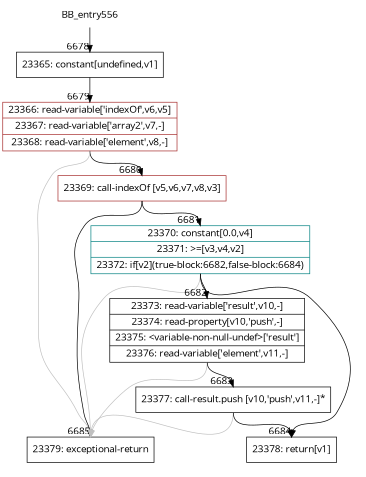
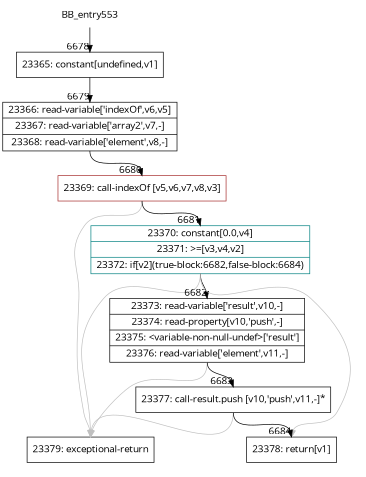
node "BB_entry556": label "BB_entry556" -> "BB_entry553"
node "23366: read-variable['indexOf',v6,v5]": color brown -> black
edge "23366: read-variable['indexOf',v6,v5]" -> "23379: exceptional-return": removed
edge "23369: call-indexOf [v5,v6,v7,v8,v3]" -> "23379: exceptional-return": color black -> gray
edge "23370: constant[0.0,v4]" -> "23378: return[v1]": color black -> gray
